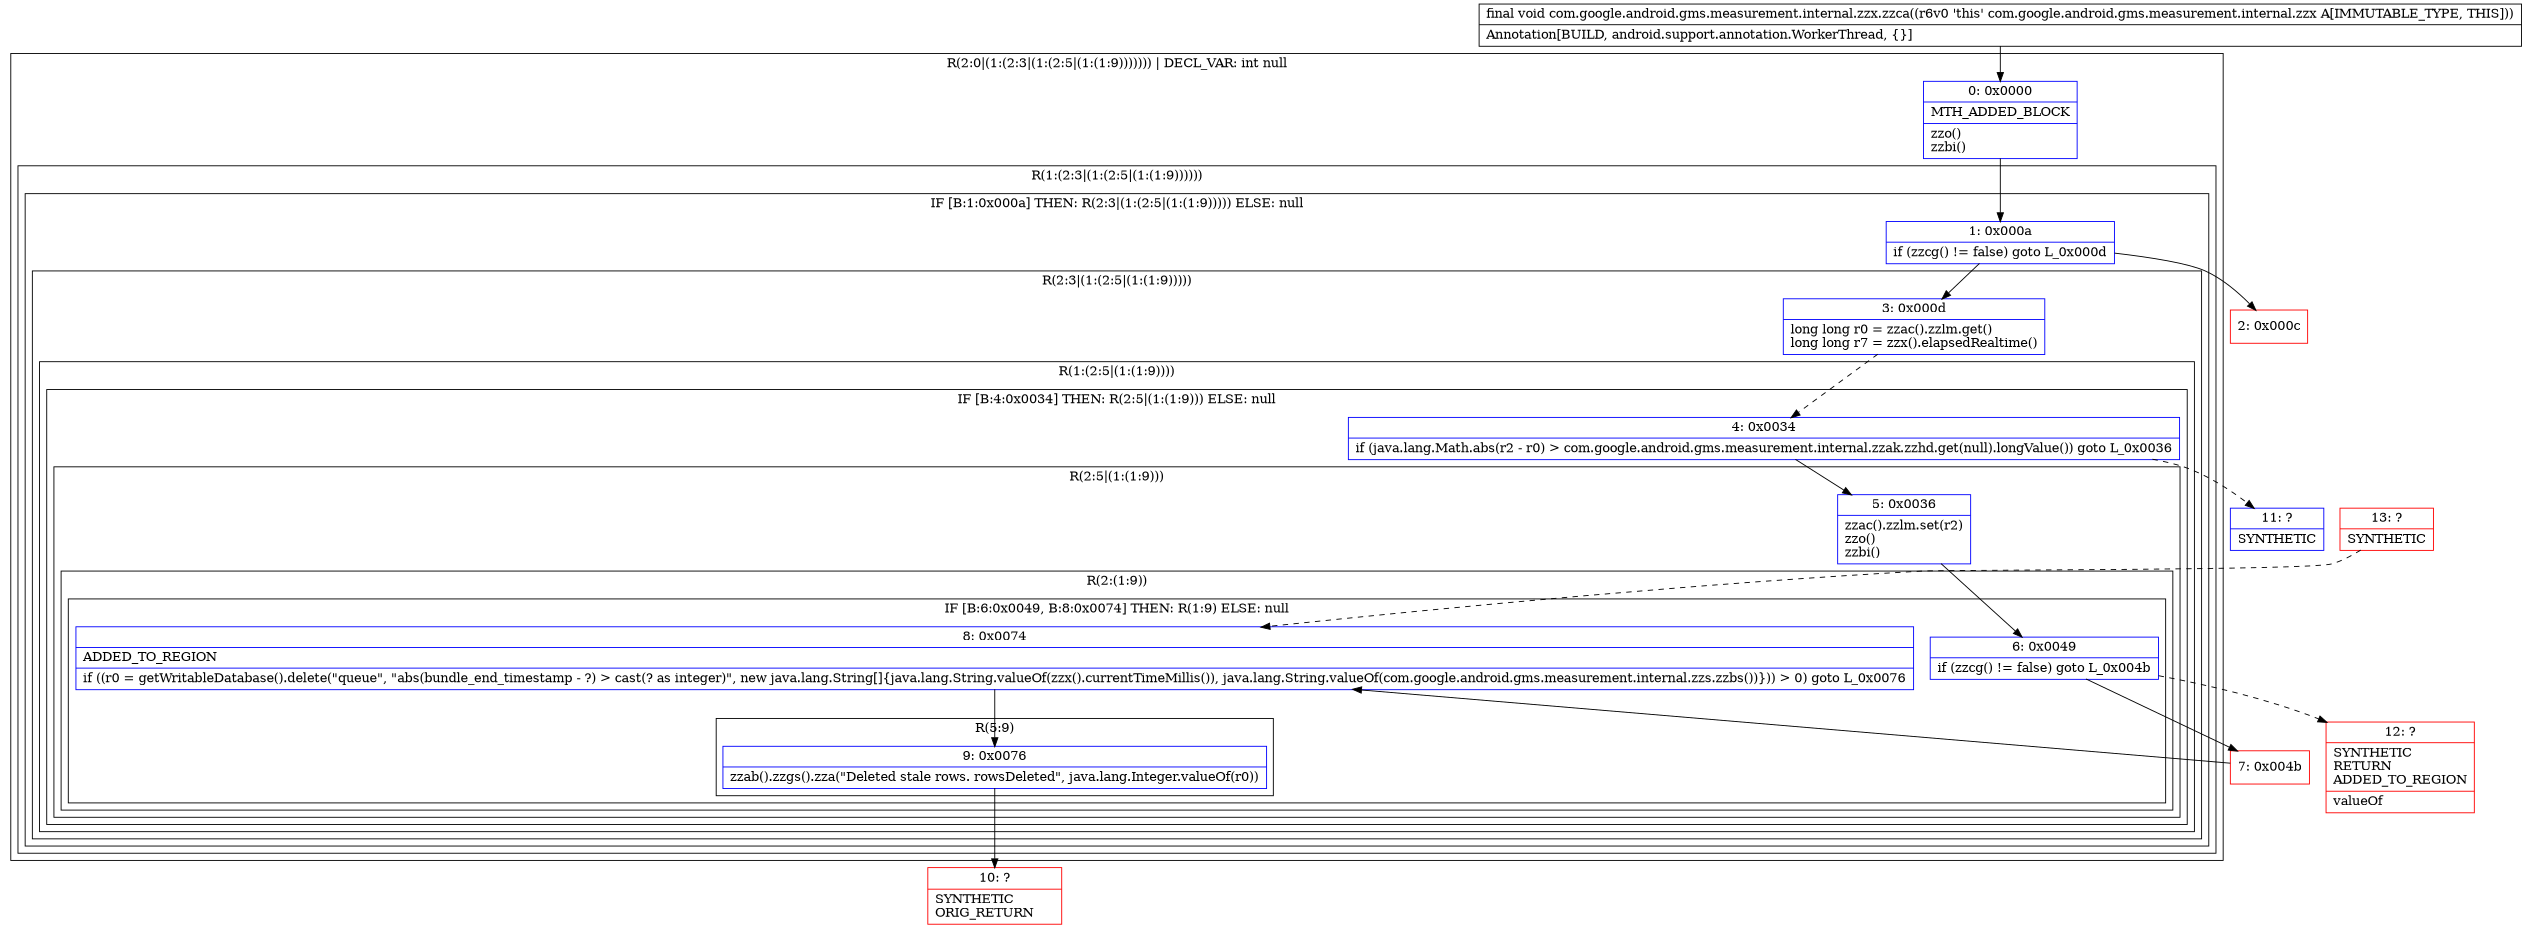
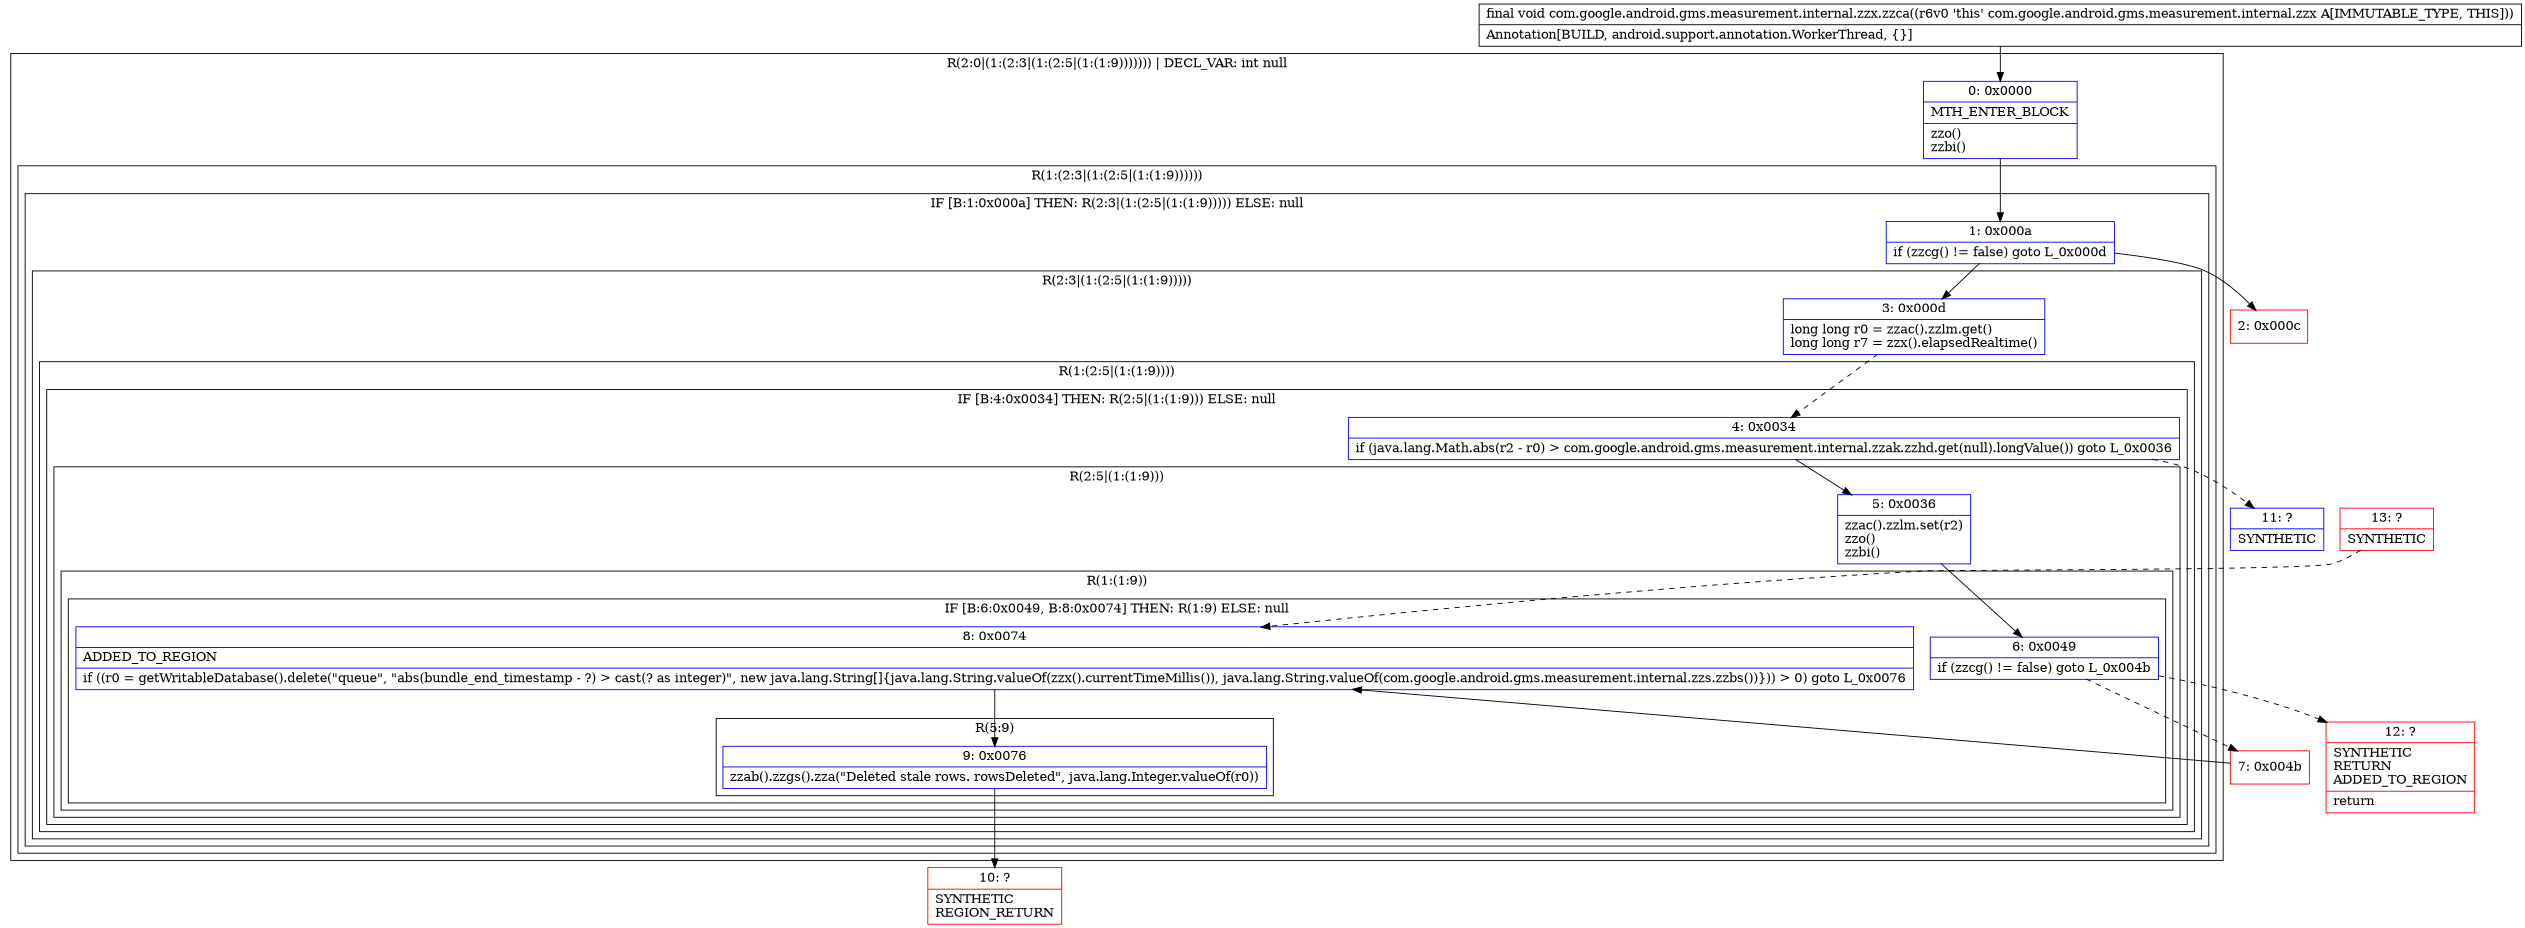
node "0: 0x0000": text "MTH_ADDED_BLOCK" -> "MTH_ENTER_BLOCK"
cluster "R(2:(1:9))": label "R(2:(1:9))" -> "R(1:(1:9))"
edge "6: 0x0049" -> "7: 0x004b": style solid -> dashed
node "12: ?": text "valueOf" -> "return"
node "10: ?": text "ORIG_RETURN" -> "REGION_RETURN"
